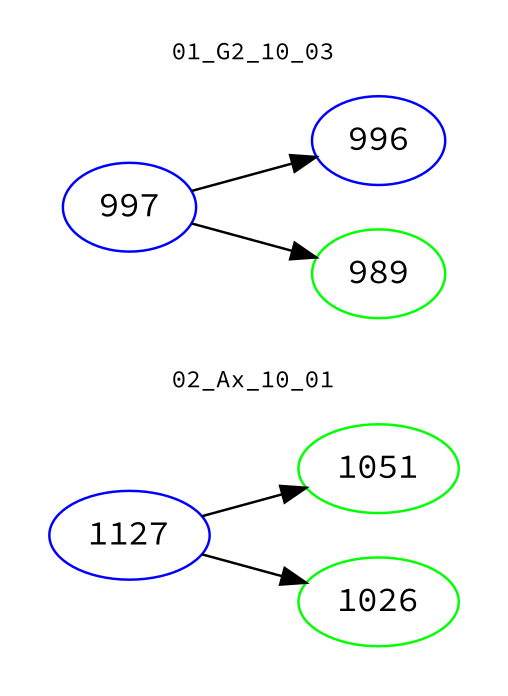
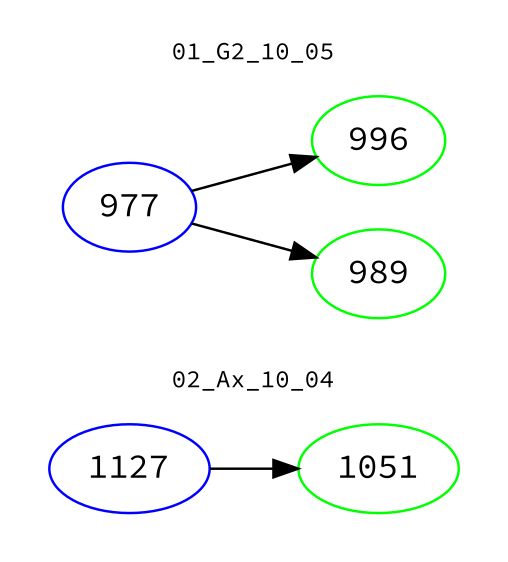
cluster "01_G2_10_03": label "01_G2_10_03" -> "01_G2_10_05"
node "996": color blue -> green
node "997": label "997" -> "977"
cluster "02_Ax_10_01": label "02_Ax_10_01" -> "02_Ax_10_04"
node "1026": removed
